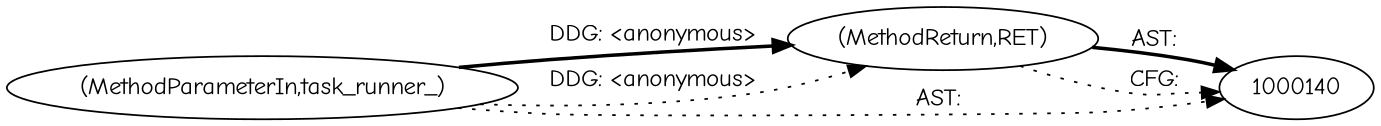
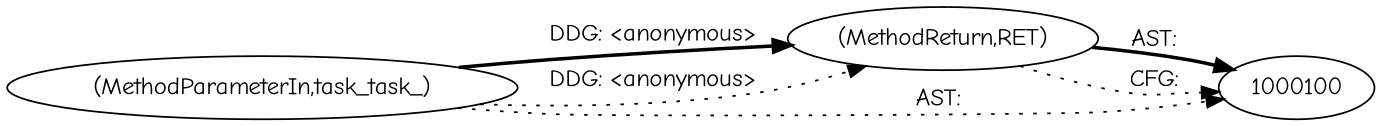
node "(MethodParameterIn,task_runner_)": label "(MethodParameterIn,task_runner_)" -> "(MethodParameterIn,task_task_)"
node "1000140": label "1000140" -> "1000100"
